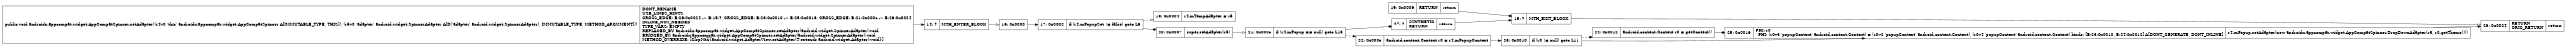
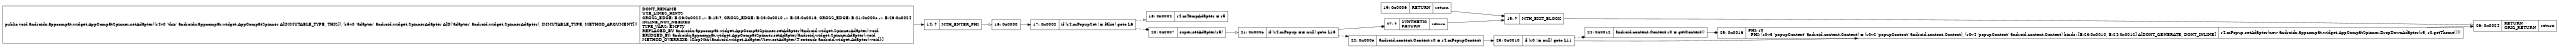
node "14: ?": text "MTH_ENTER_BLOCK" -> "MTH_ENTER_PHI"
edge "17: 0x0002" -> "20: 0x0007": style solid -> dashed
